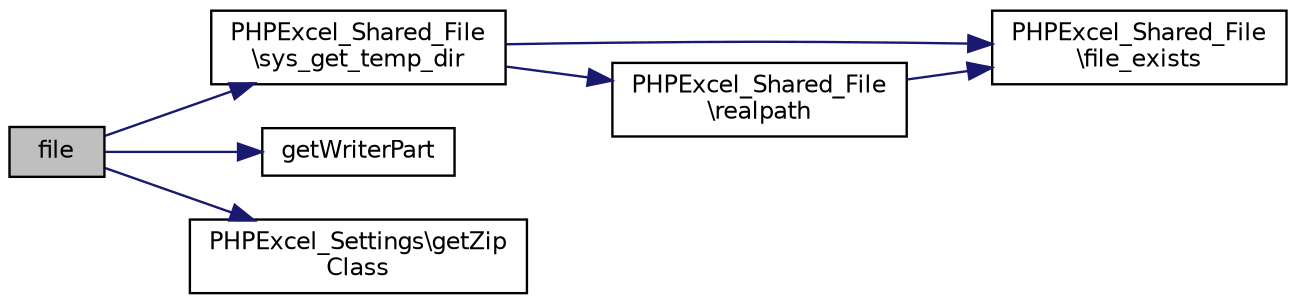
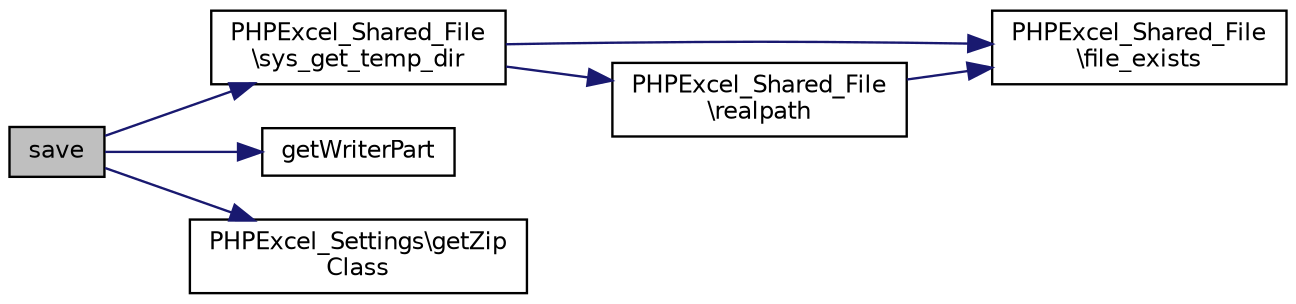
node "file": label "file" -> "save"
